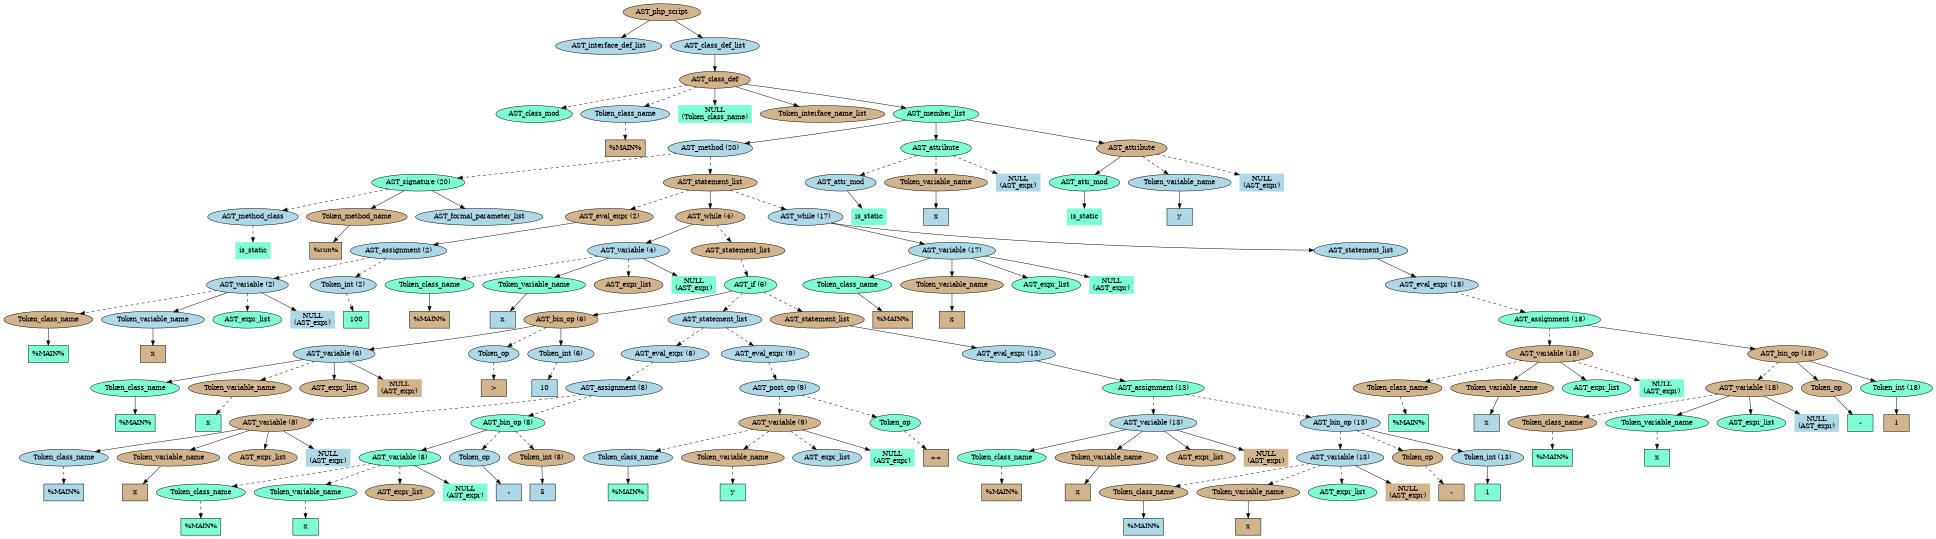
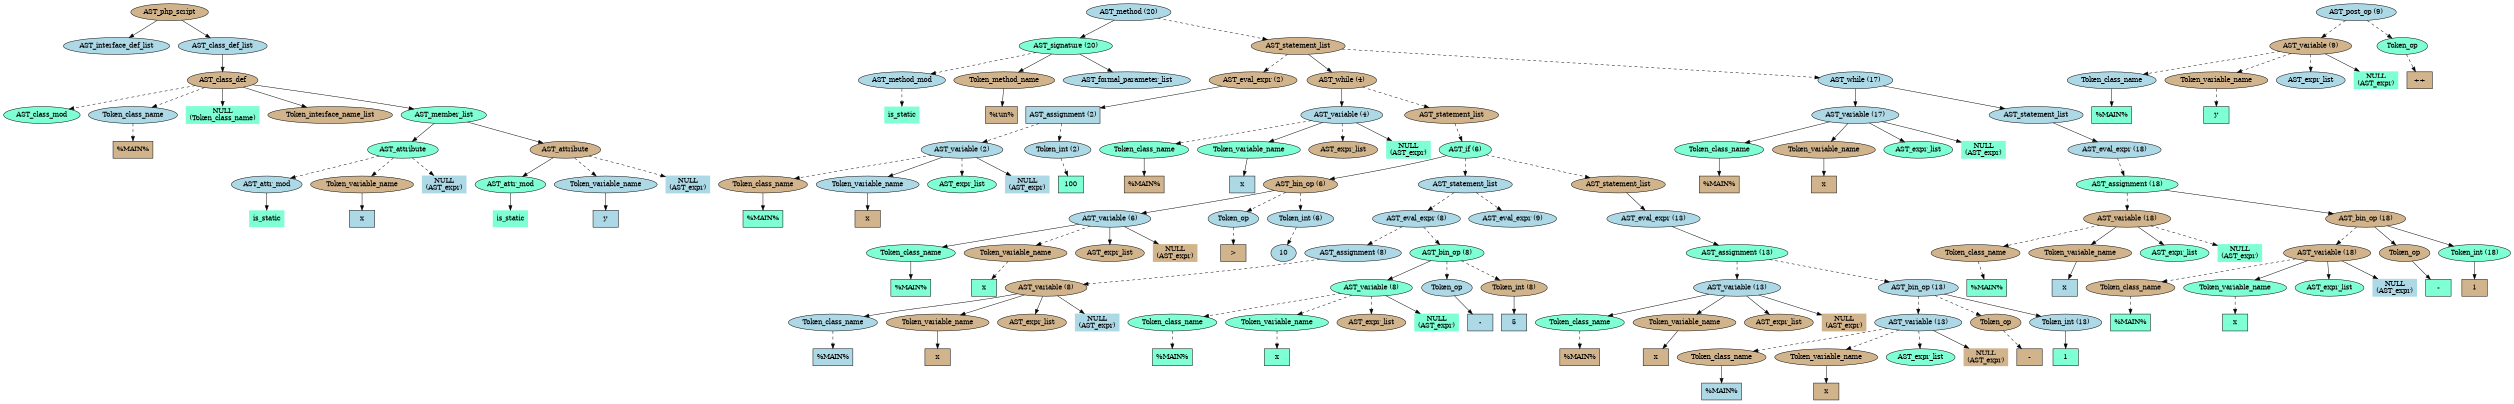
edge "AST_member_list" -> "AST_method (20)": removed
edge "AST_method (20)" -> "AST_signature (20)": style dashed -> solid
node "AST_method_class": label "AST_method_class" -> "AST_method_mod"
node "AST_assignment (2)": shape ellipse -> box
edge "AST_bin_op (6)" -> "Token_int (6)": style solid -> dashed
edge "AST_eval_expr (9)" -> "AST_post_op (9)": removed
node "10": shape box -> ellipse
edge "AST_assignment (8)" -> "AST_bin_op (8)": now "AST_eval_expr (8)" -> "AST_bin_op (8)"
